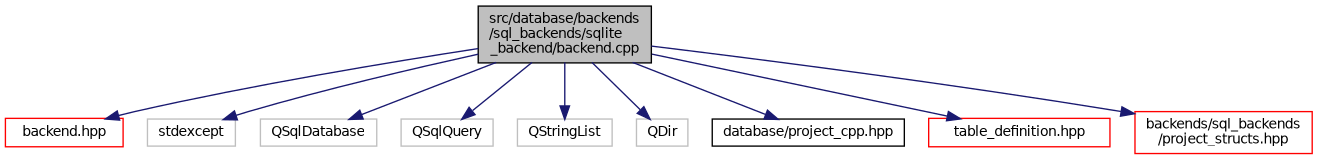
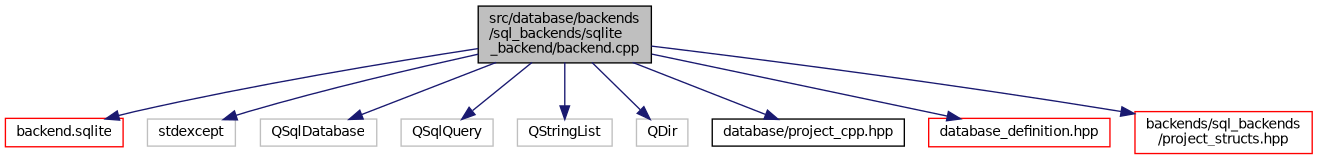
node "backend.hpp": label "backend.hpp" -> "backend.sqlite"
node "table_definition.hpp": label "table_definition.hpp" -> "database_definition.hpp"
